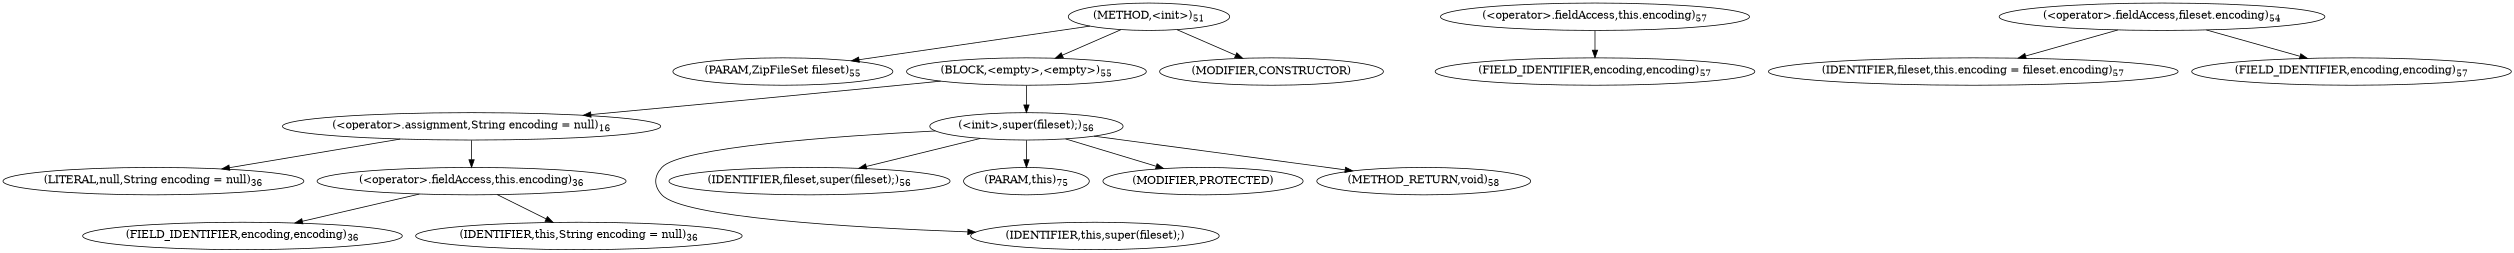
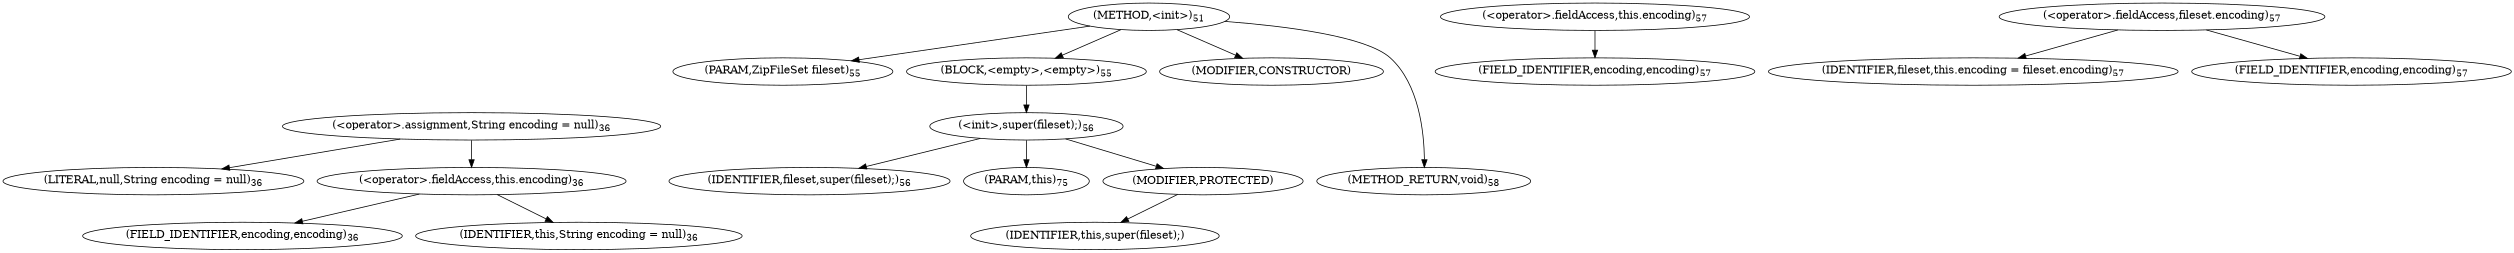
node "(<operator>.fieldAccess,fileset.encoding)": text "54" -> "57"
edge "(BLOCK,<empty>,<empty>)" -> "(<operator>.assignment,String encoding = null)": removed
node "(<operator>.assignment,String encoding = null)": text "16" -> "36"
edge "(<init>,super(fileset);)" -> "(METHOD_RETURN,void)": now "(METHOD,<init>)" -> "(METHOD_RETURN,void)"
edge "(<init>,super(fileset);)" -> "(IDENTIFIER,this,super(fileset);)": now "(MODIFIER,PROTECTED)" -> "(IDENTIFIER,this,super(fileset);)"
